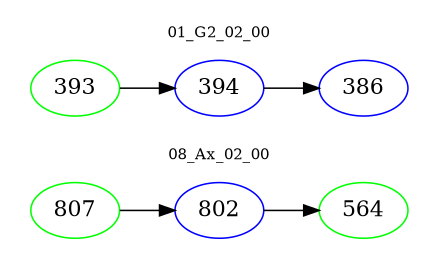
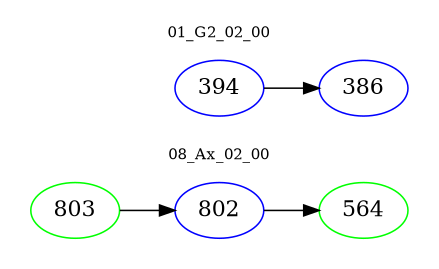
node "393": removed
node "807": label "807" -> "803"
